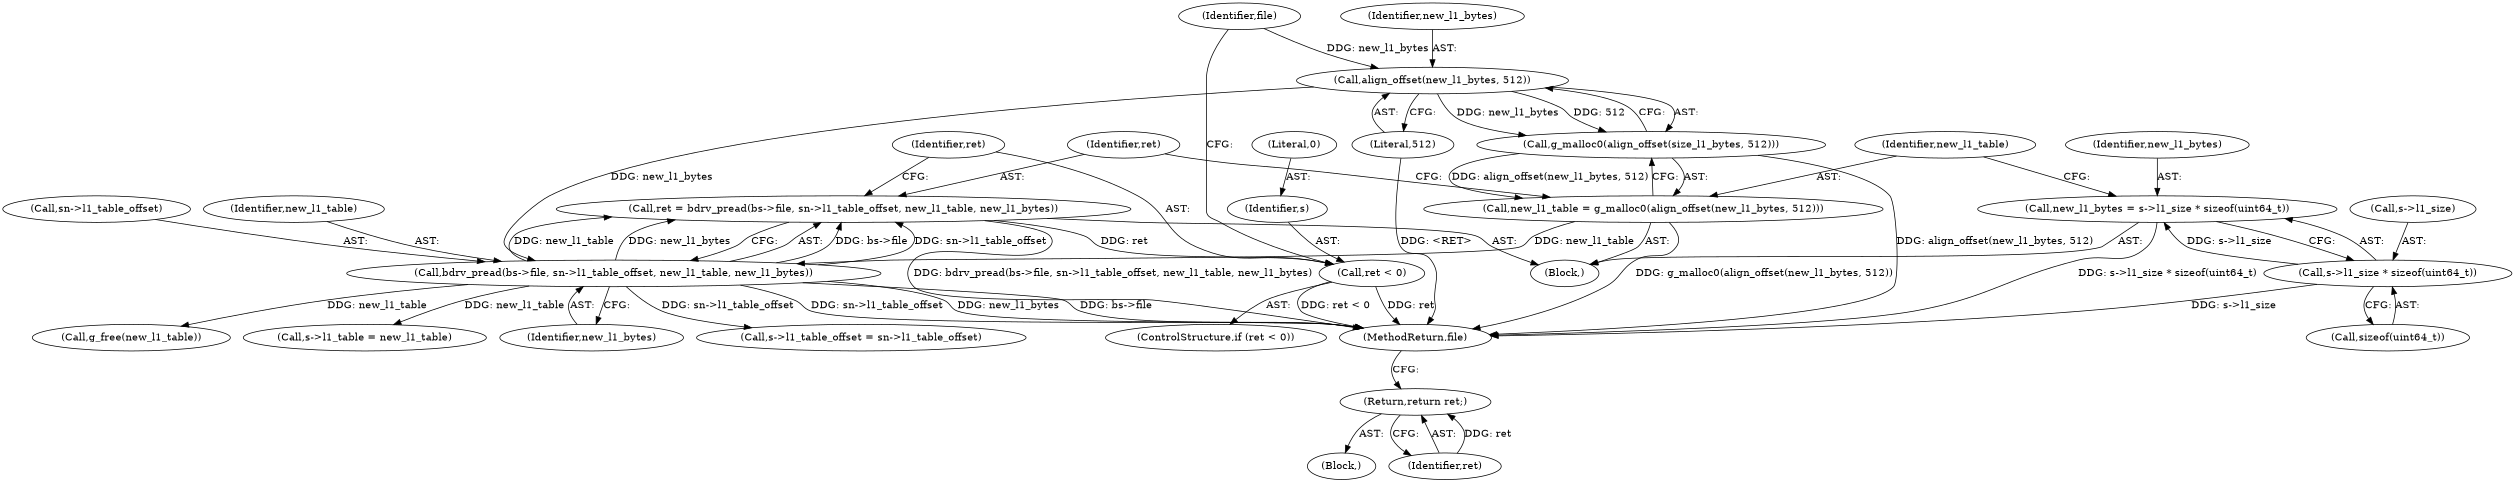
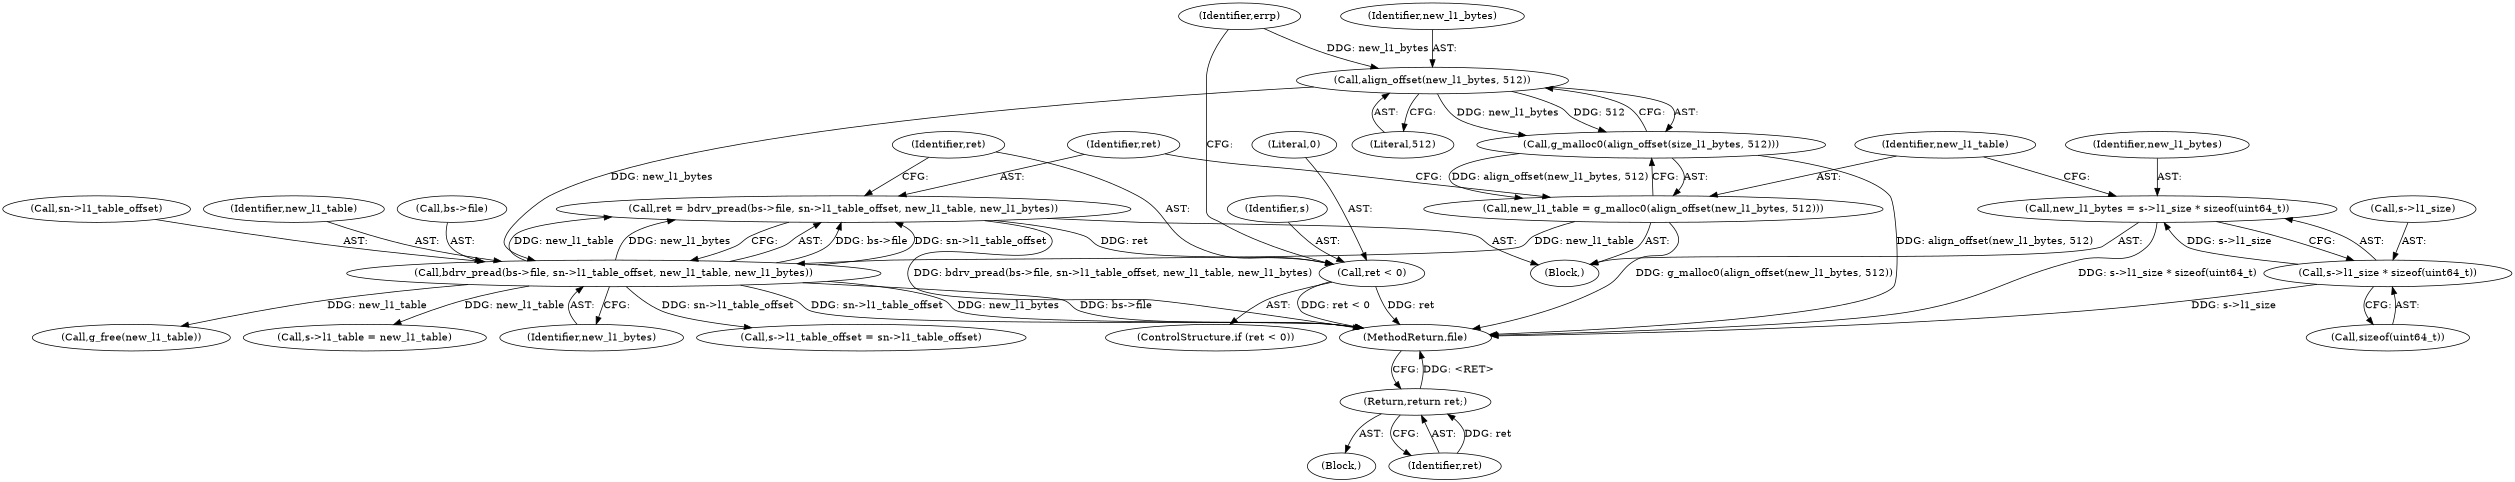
node "(Identifier,file)": label "(Identifier,file)" -> "(Identifier,errp)"
edge "(Literal,0)" -> "(Identifier,s)": now "(Literal,0)" -> "(Call,ret < 0)"
node "(Call,bs->file)": added
edge "(Literal,512)" -> "(MethodReturn,file)": now "(Return,return ret;)" -> "(MethodReturn,file)"
